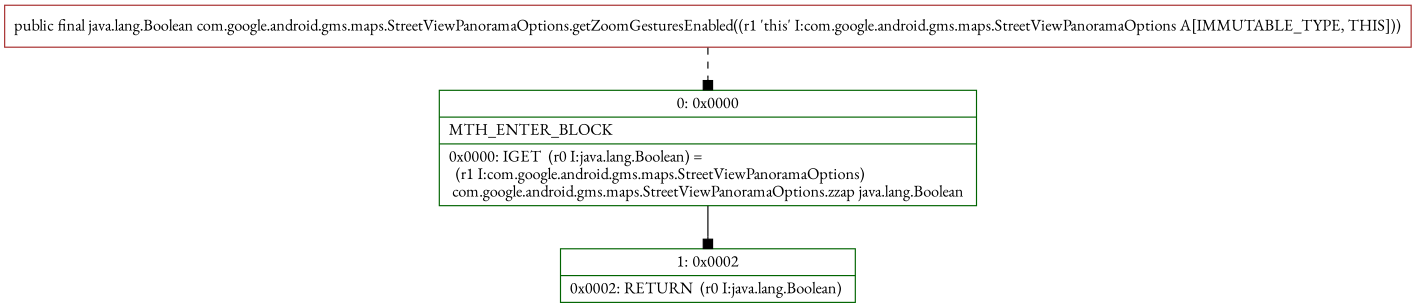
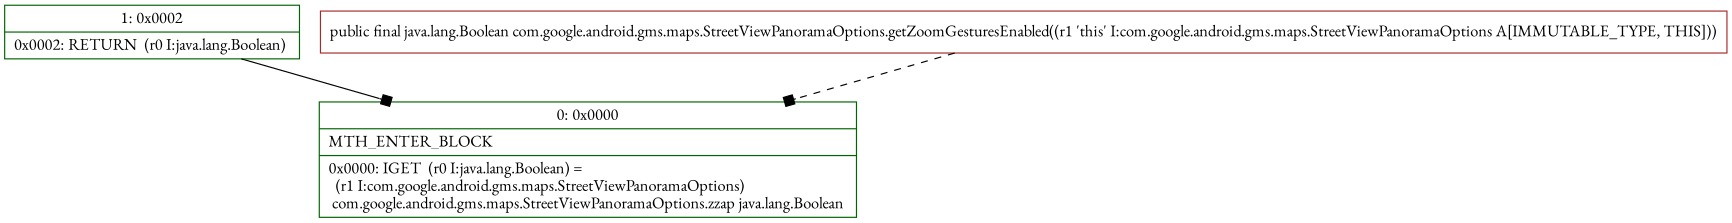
edge "0: 0x0000" -> "1: 0x0002": reversed
